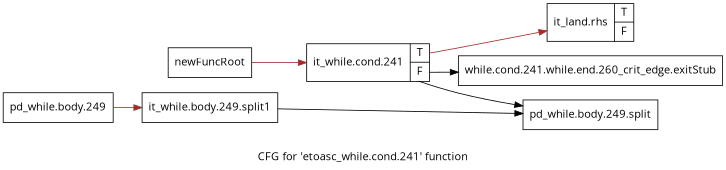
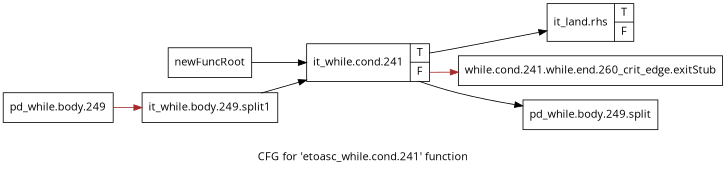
edge "it_while.cond.241" -> "it_land.rhs": color brown -> black
edge "newFuncRoot" -> "it_while.cond.241": color brown -> black
edge "it_while.cond.241" -> "while.cond.241.while.end.260_crit_edge.exitStub": color black -> brown
edge "it_while.body.249.split1" -> "pd_while.body.249.split": now "it_while.body.249.split1" -> "it_while.cond.241"
